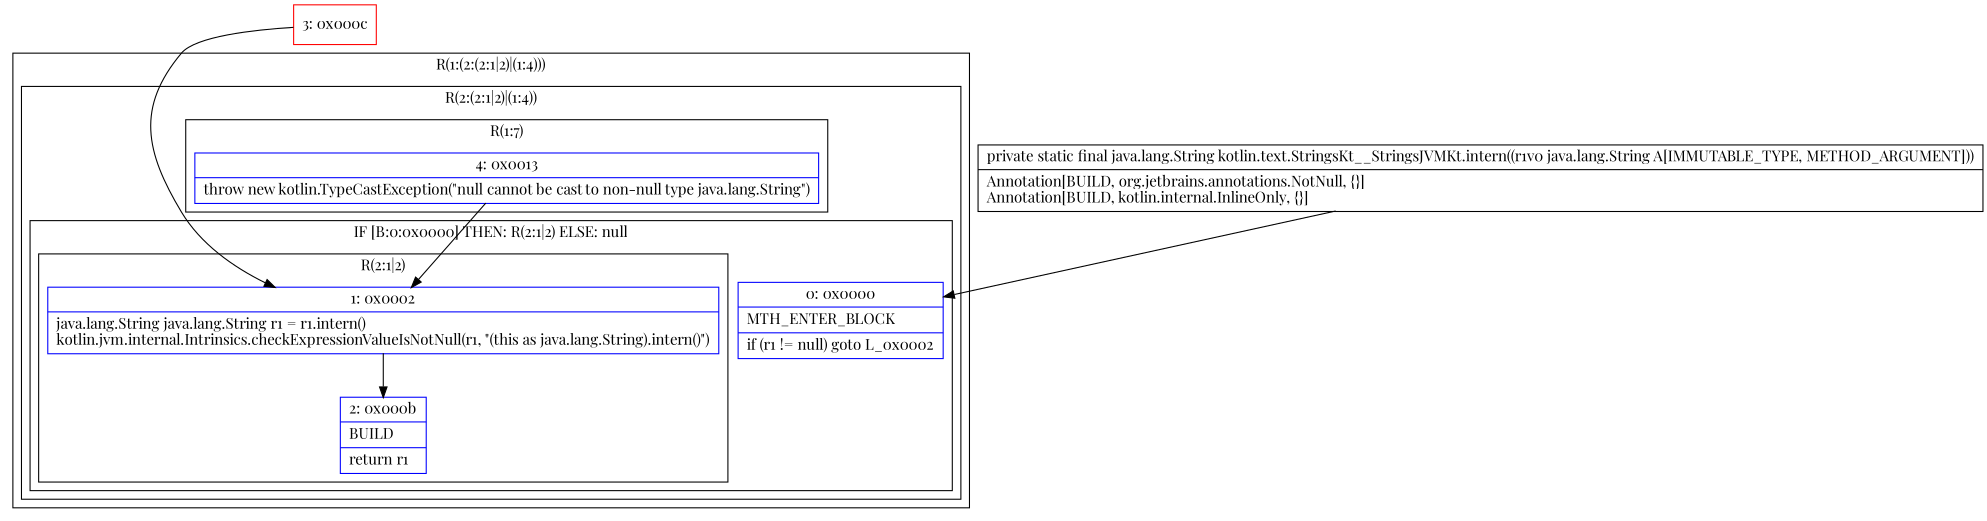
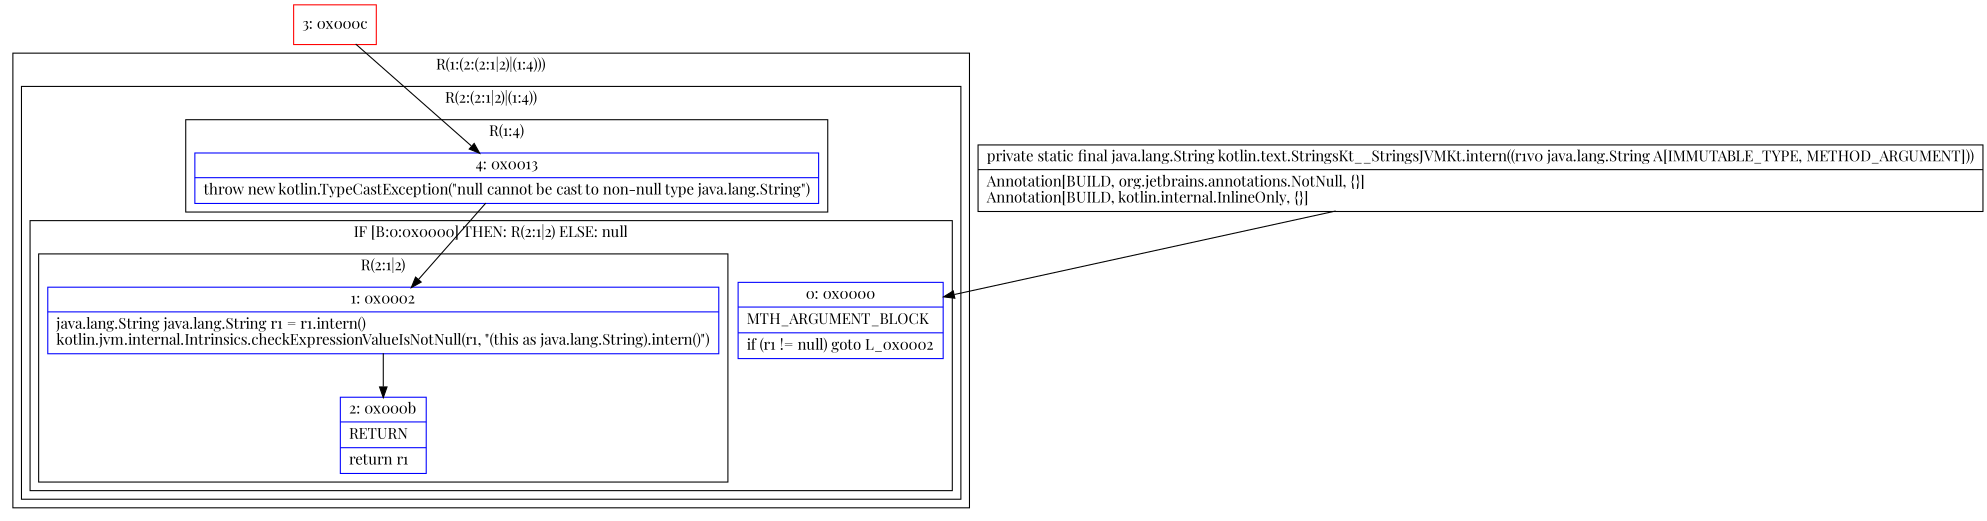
edge "3: 0x000c" -> "1: 0x0002": now "3: 0x000c" -> "4: 0x0013"
cluster "R(1:7)": label "R(1:7)" -> "R(1:4)"
node "0: 0x0000": text "MTH_ENTER_BLOCK" -> "MTH_ARGUMENT_BLOCK"
node "2: 0x000b": text "BUILD" -> "RETURN"
